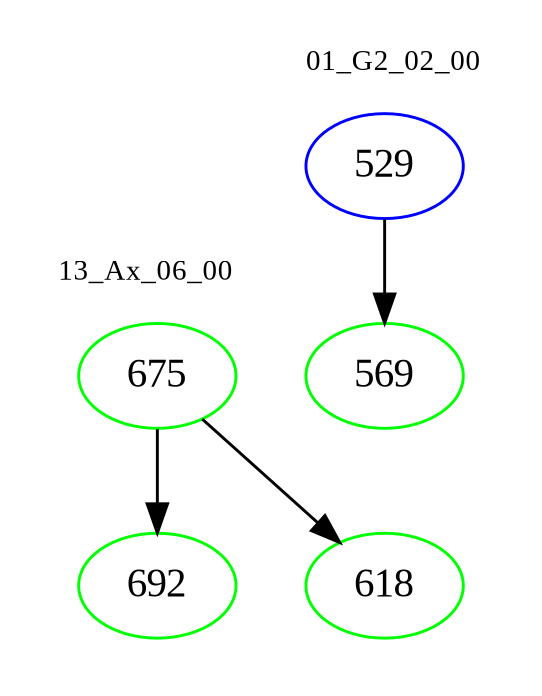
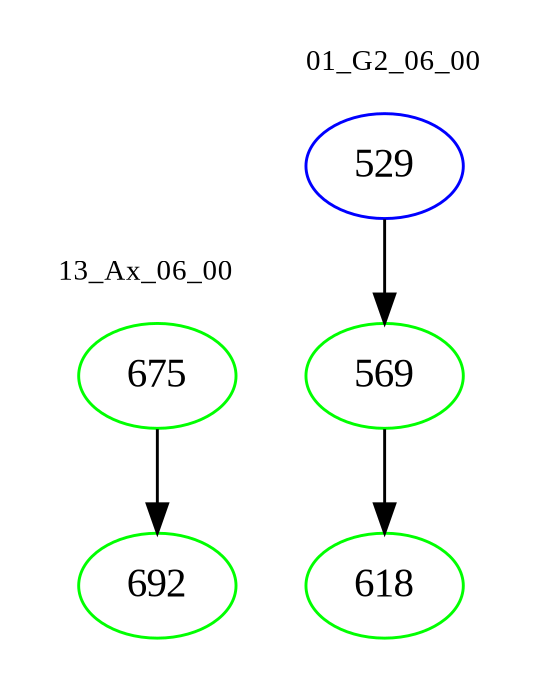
cluster "01_G2_02_00": label "01_G2_02_00" -> "01_G2_06_00"
edge "675" -> "618": now "569" -> "618"
